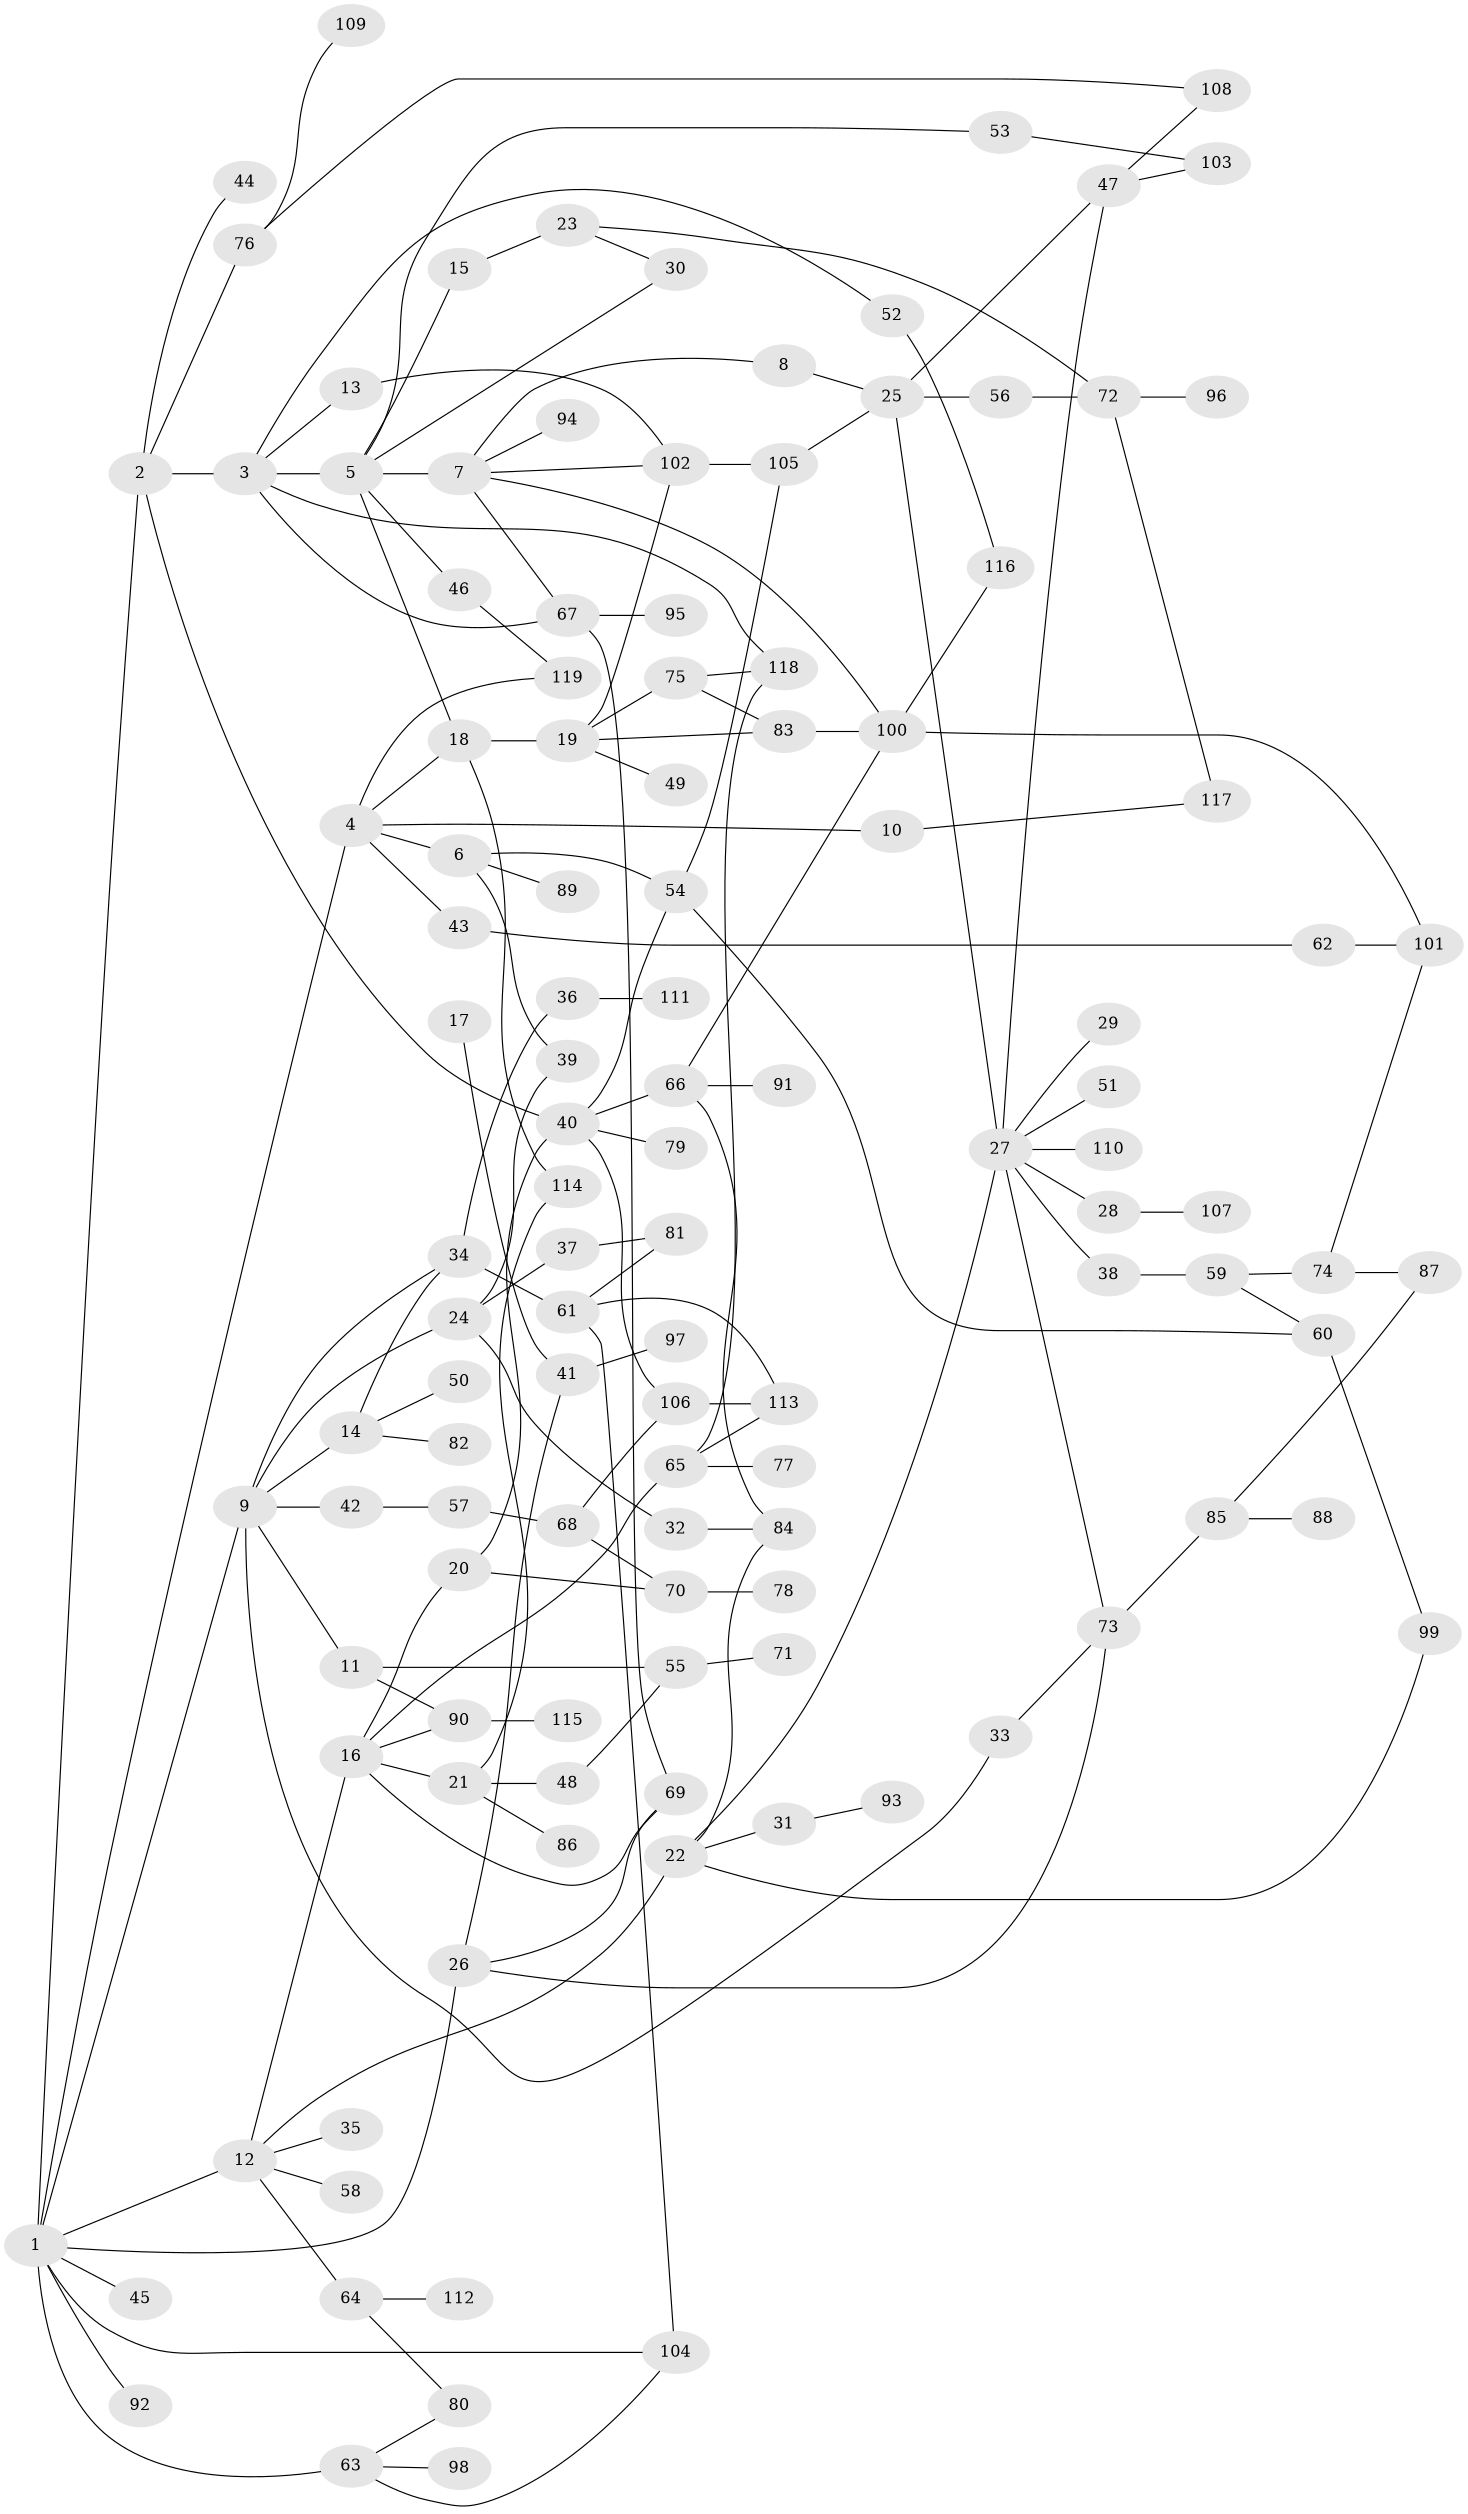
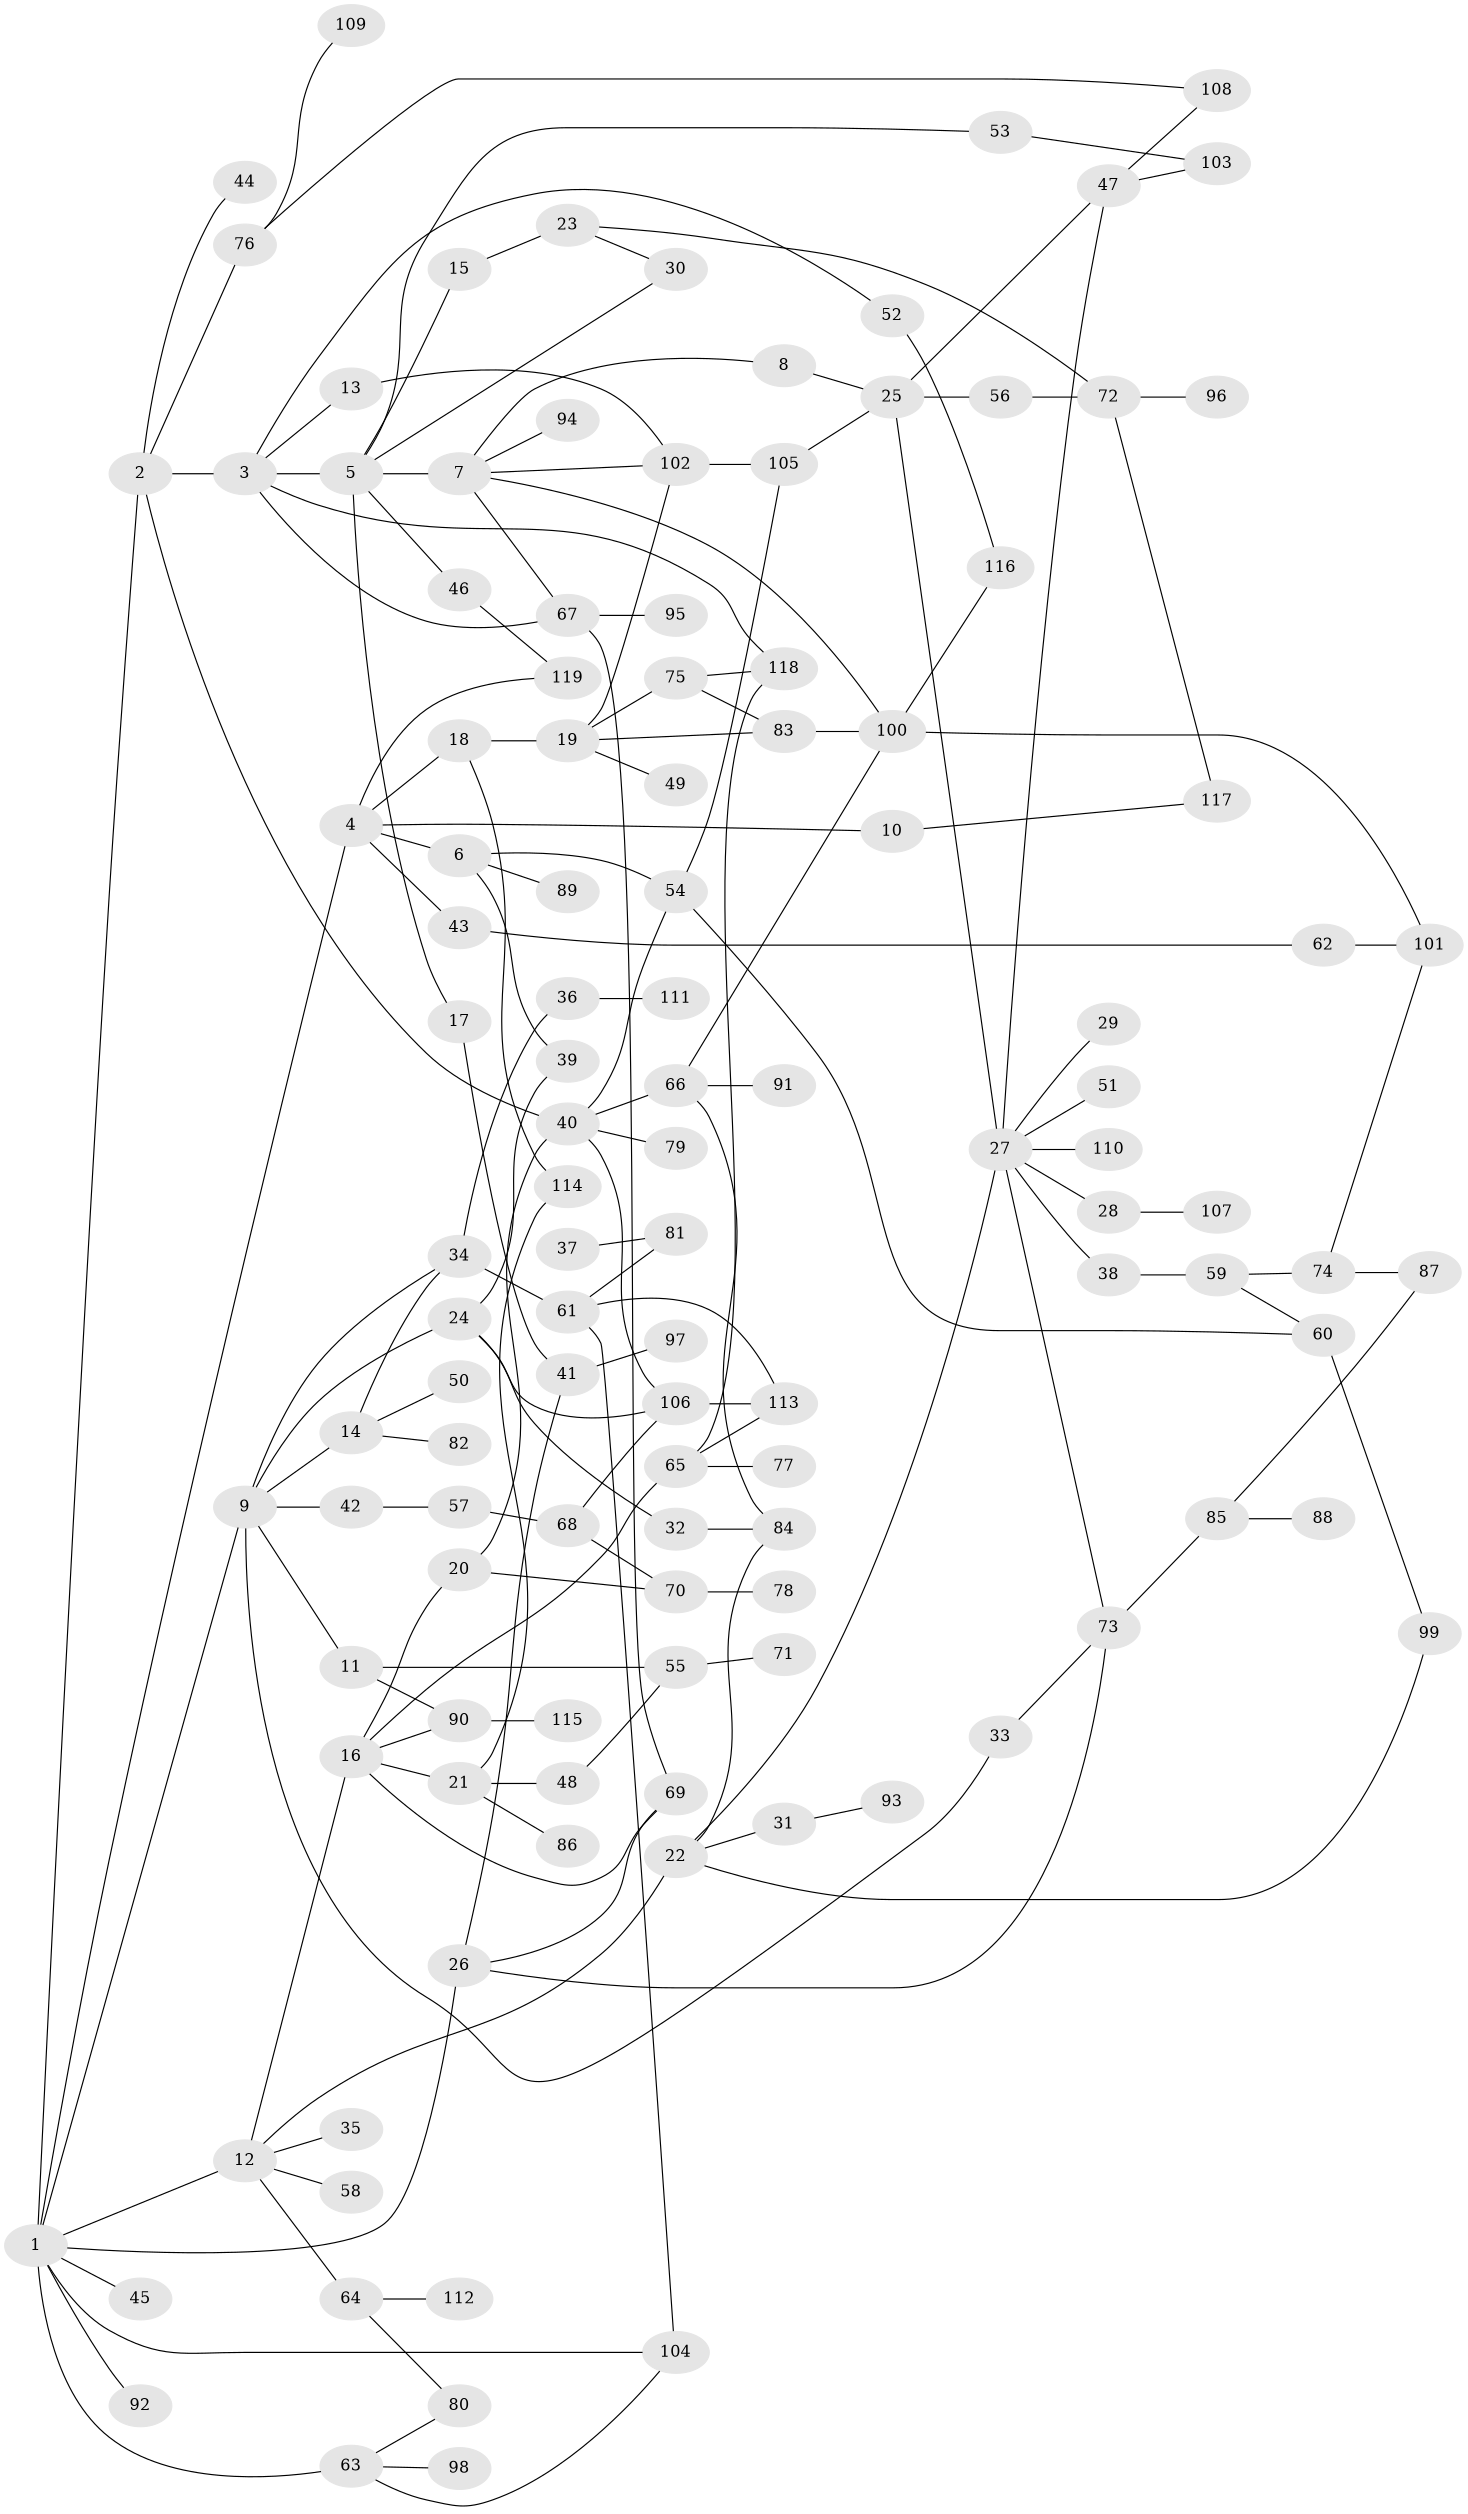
edge "5" -- "18": now "5" -- "17"
edge "37" -- "24": now "106" -- "24"
